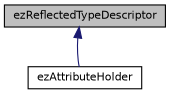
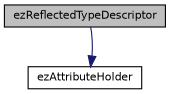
edge "ezAttributeHolder" -> "ezReflectedTypeDescriptor": reversed
